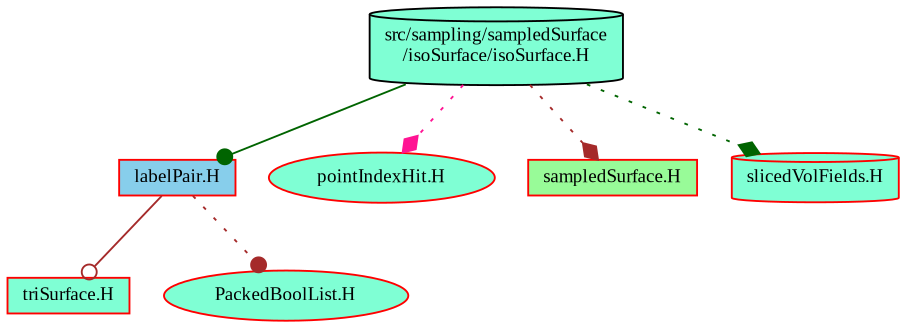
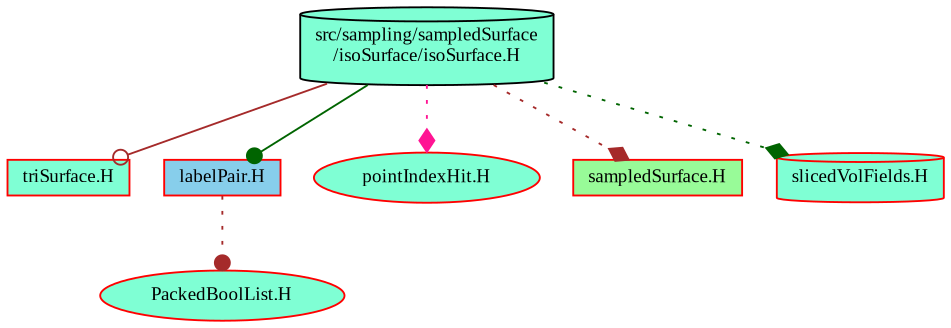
edge "labelPair.H" -> "triSurface.H": now "src/sampling/sampledSurface /isoSurface/isoSurface.H" -> "triSurface.H"
